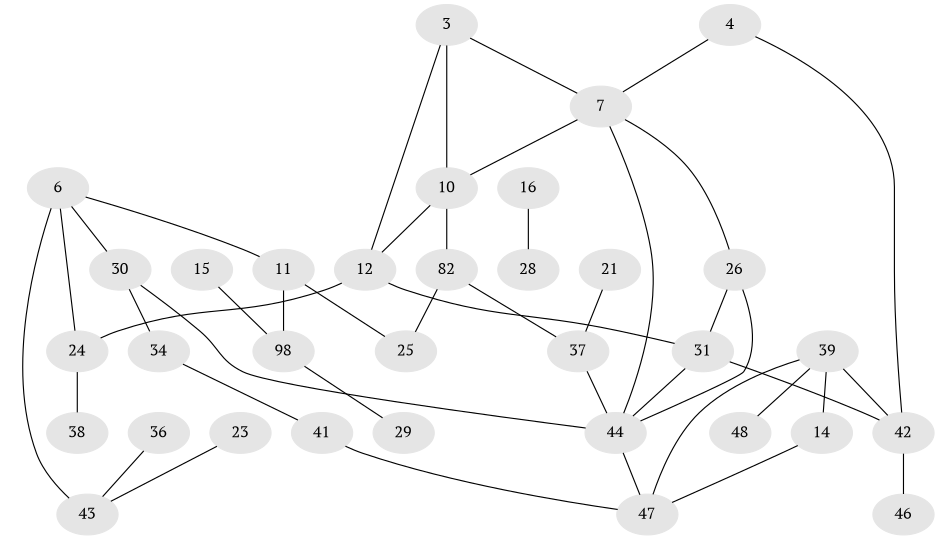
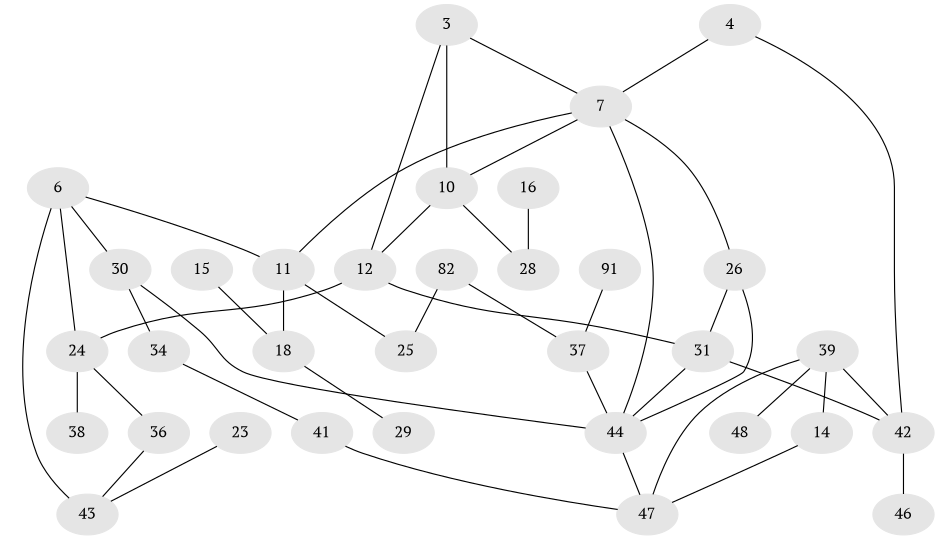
edge "7" -- "11": added
edge "10" -- "82": now "10" -- "28"
node "21": label "21" -> "91"
node "98": label "98" -> "18"
edge "24" -- "36": added
